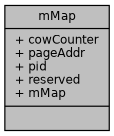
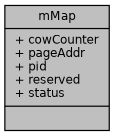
node "mMap": text "+ mMap" -> "+ status"
